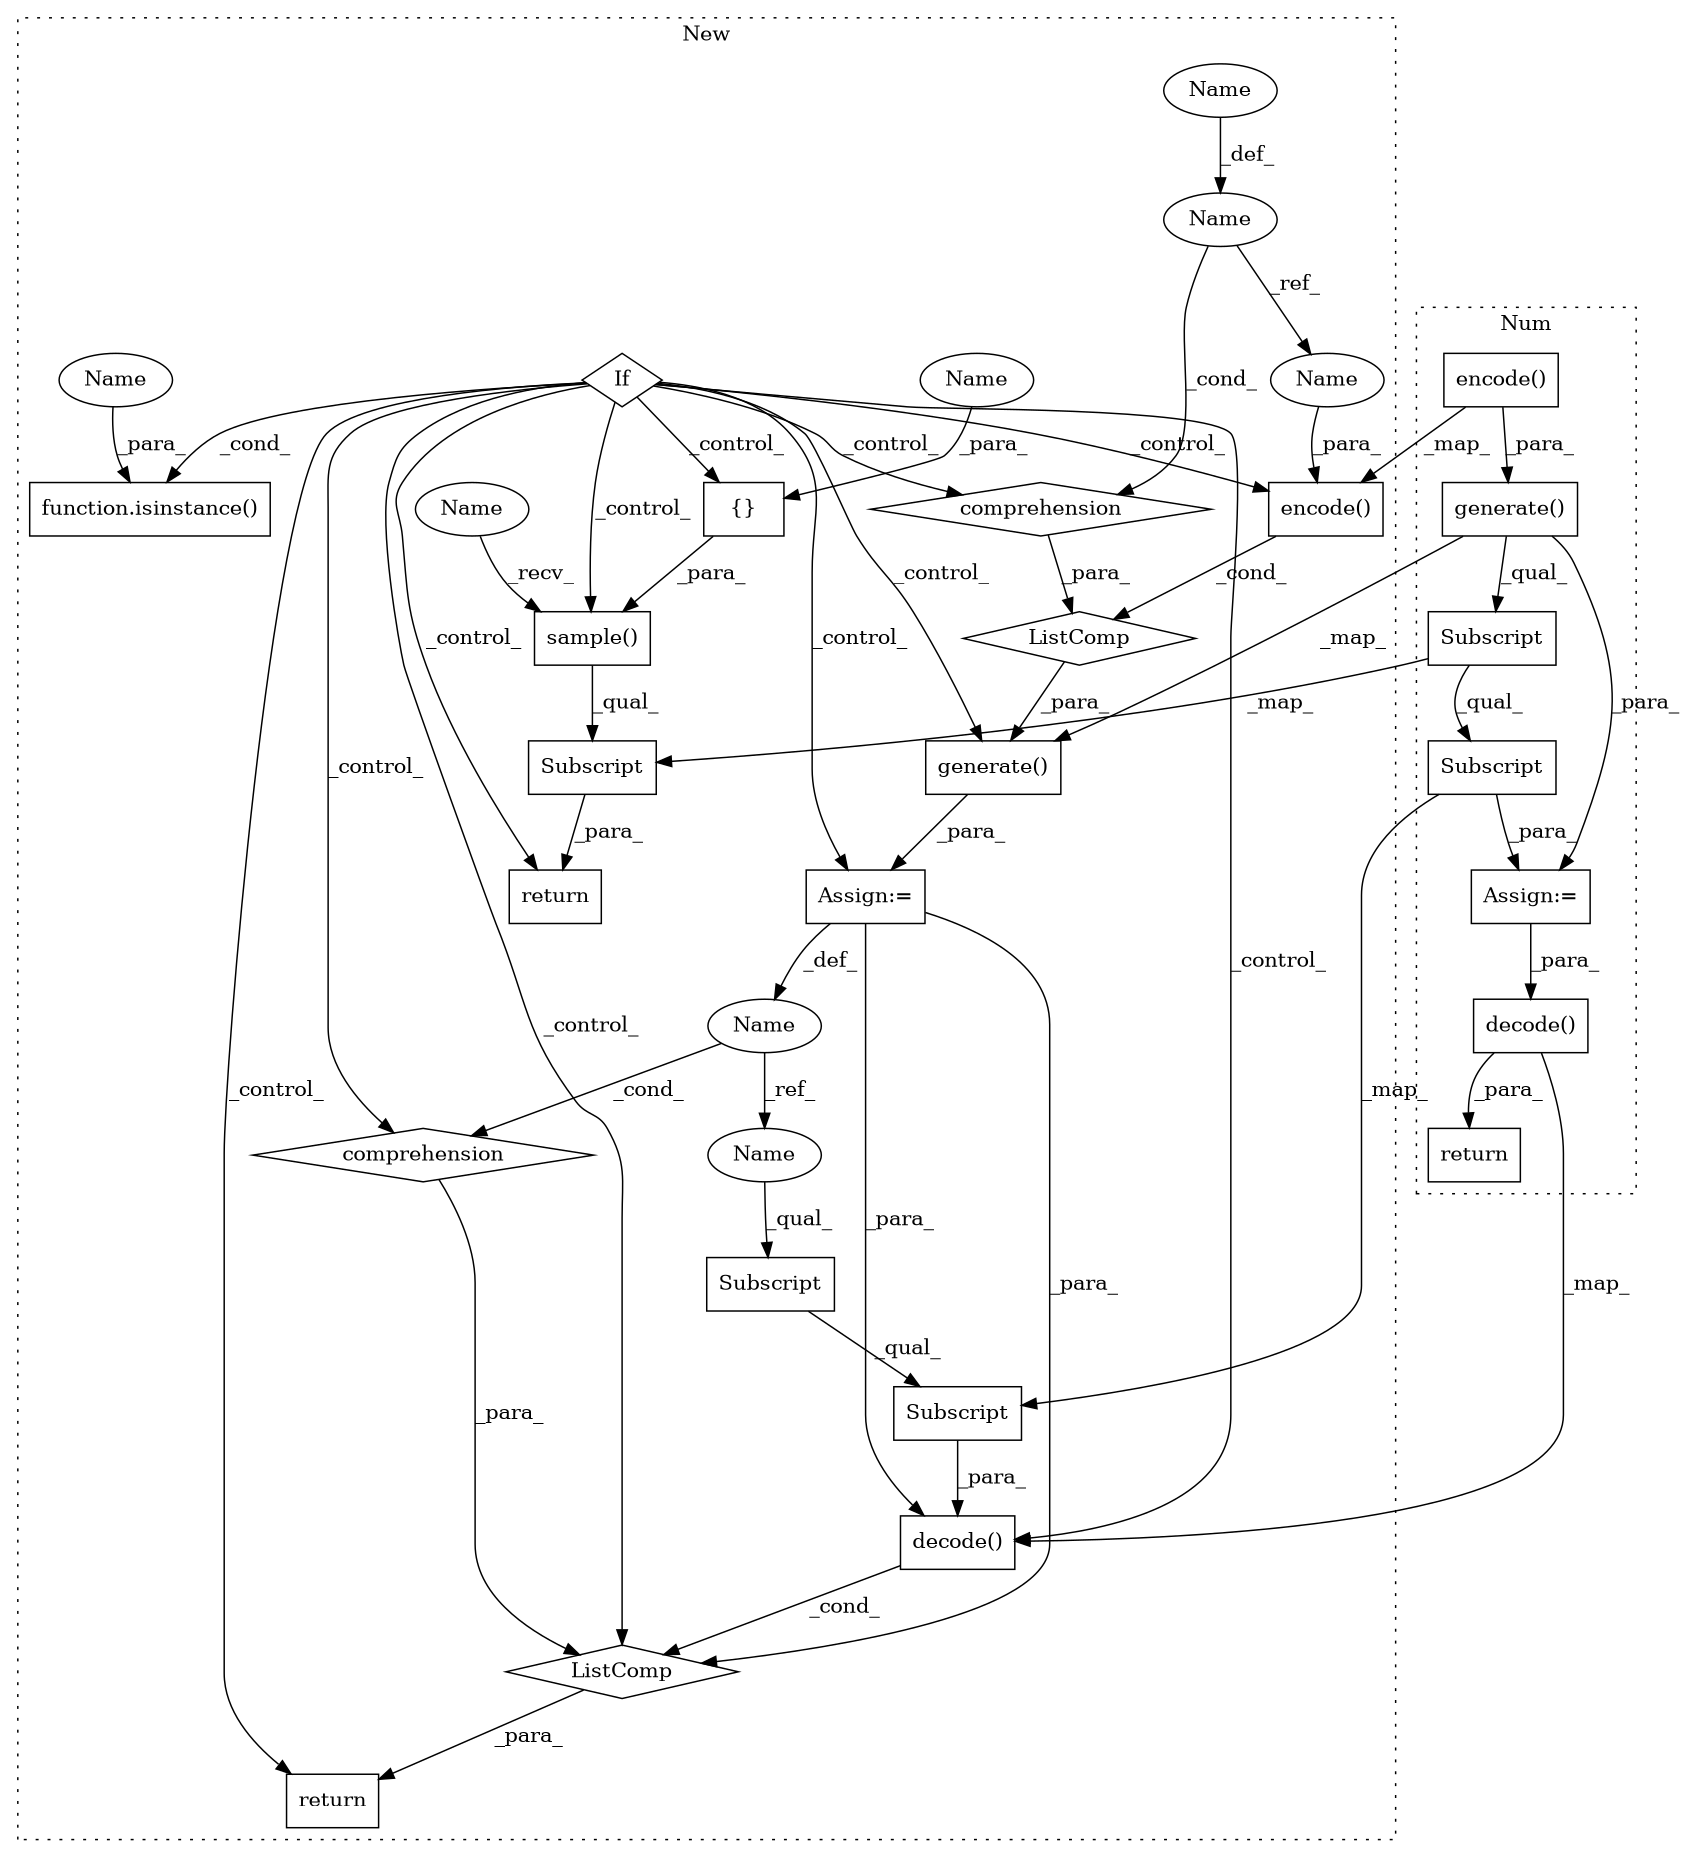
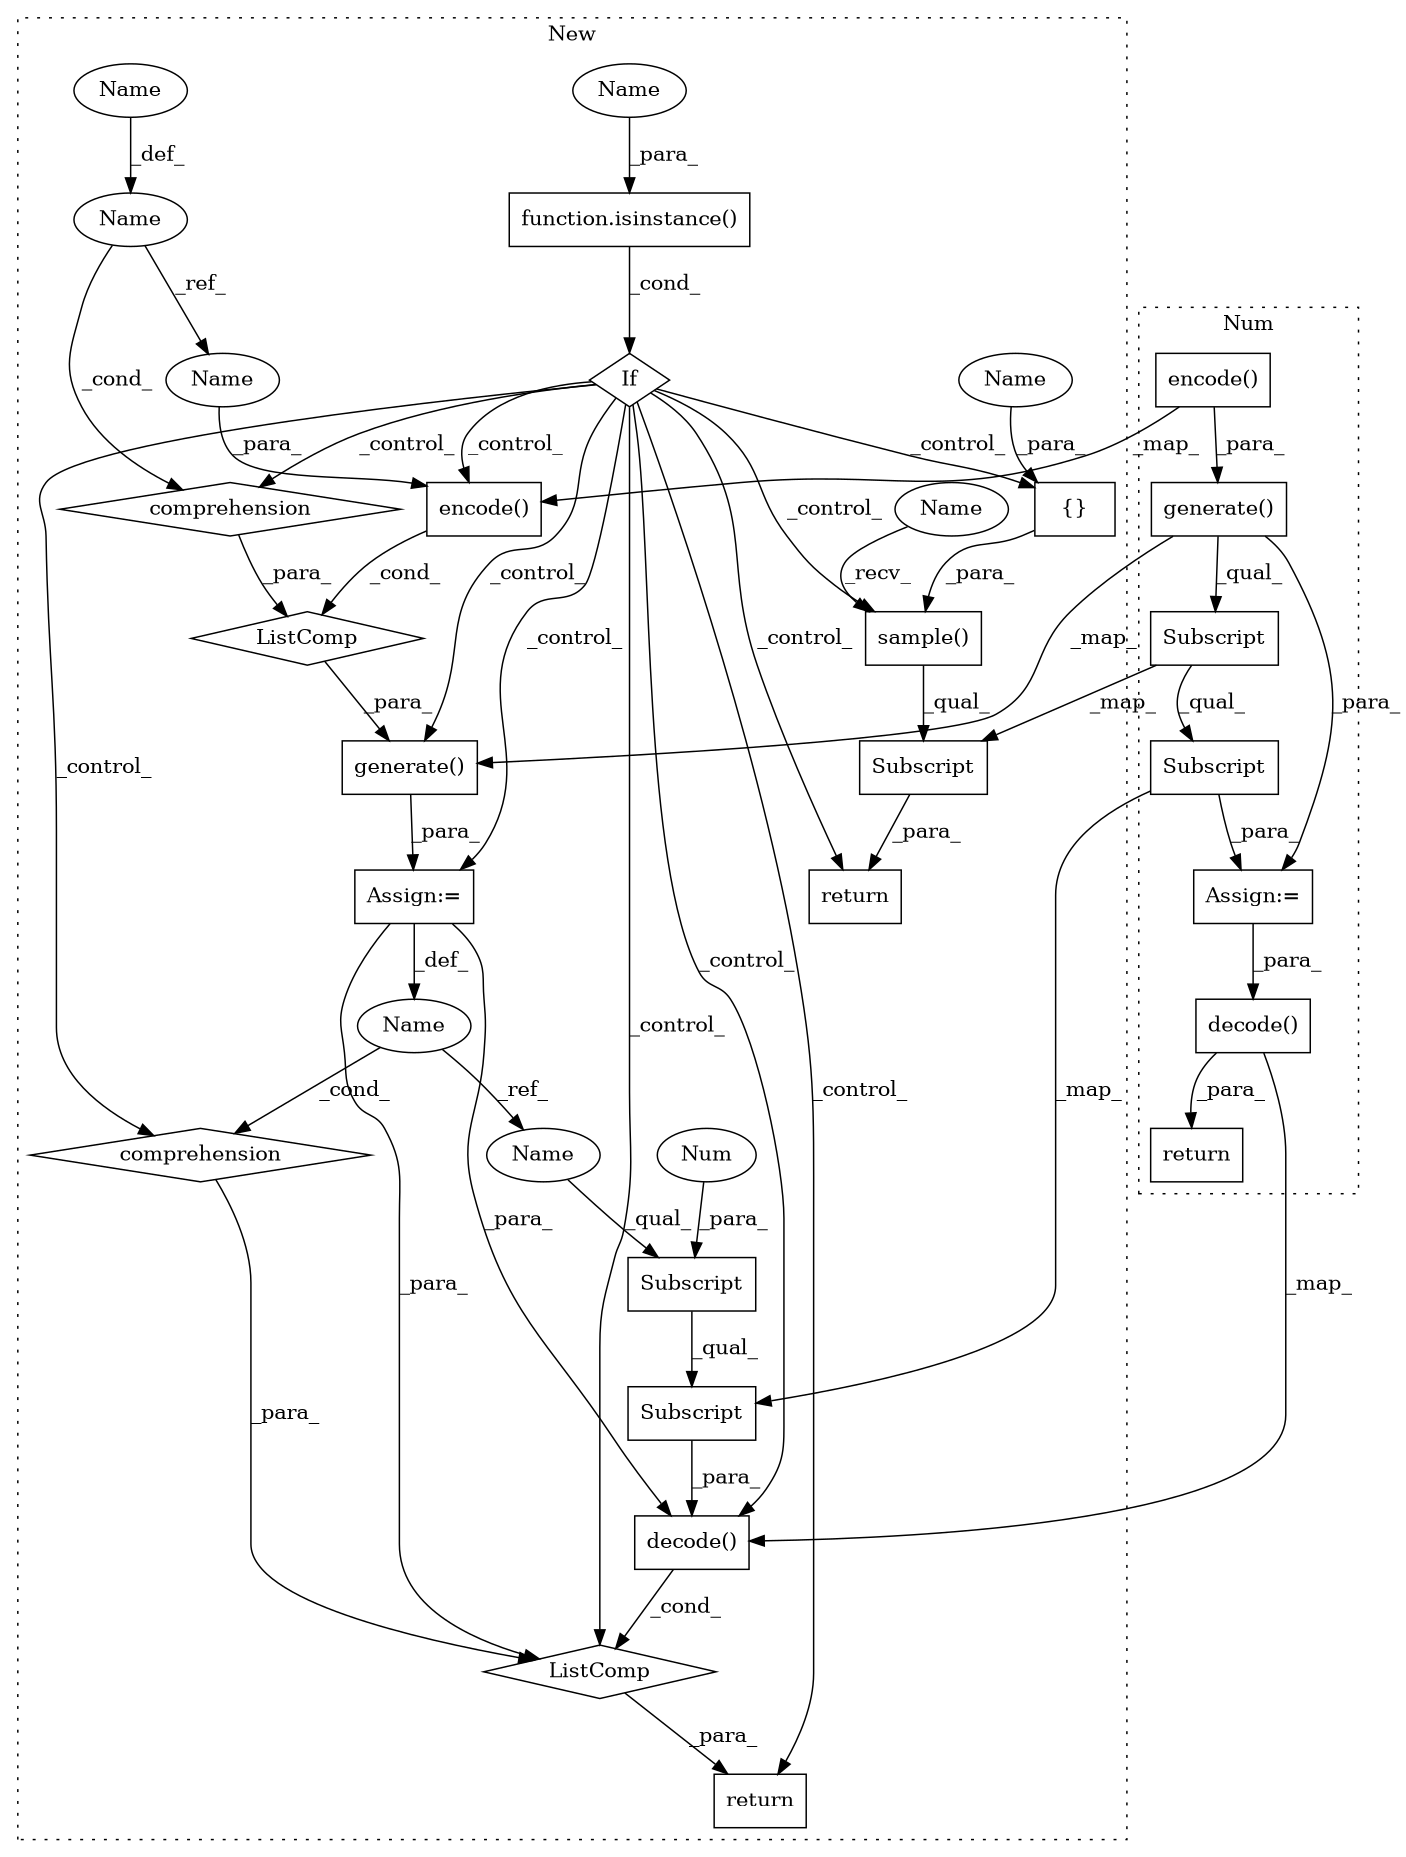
edge "If" -> "function.isinstance()": reversed
node "Num": added
